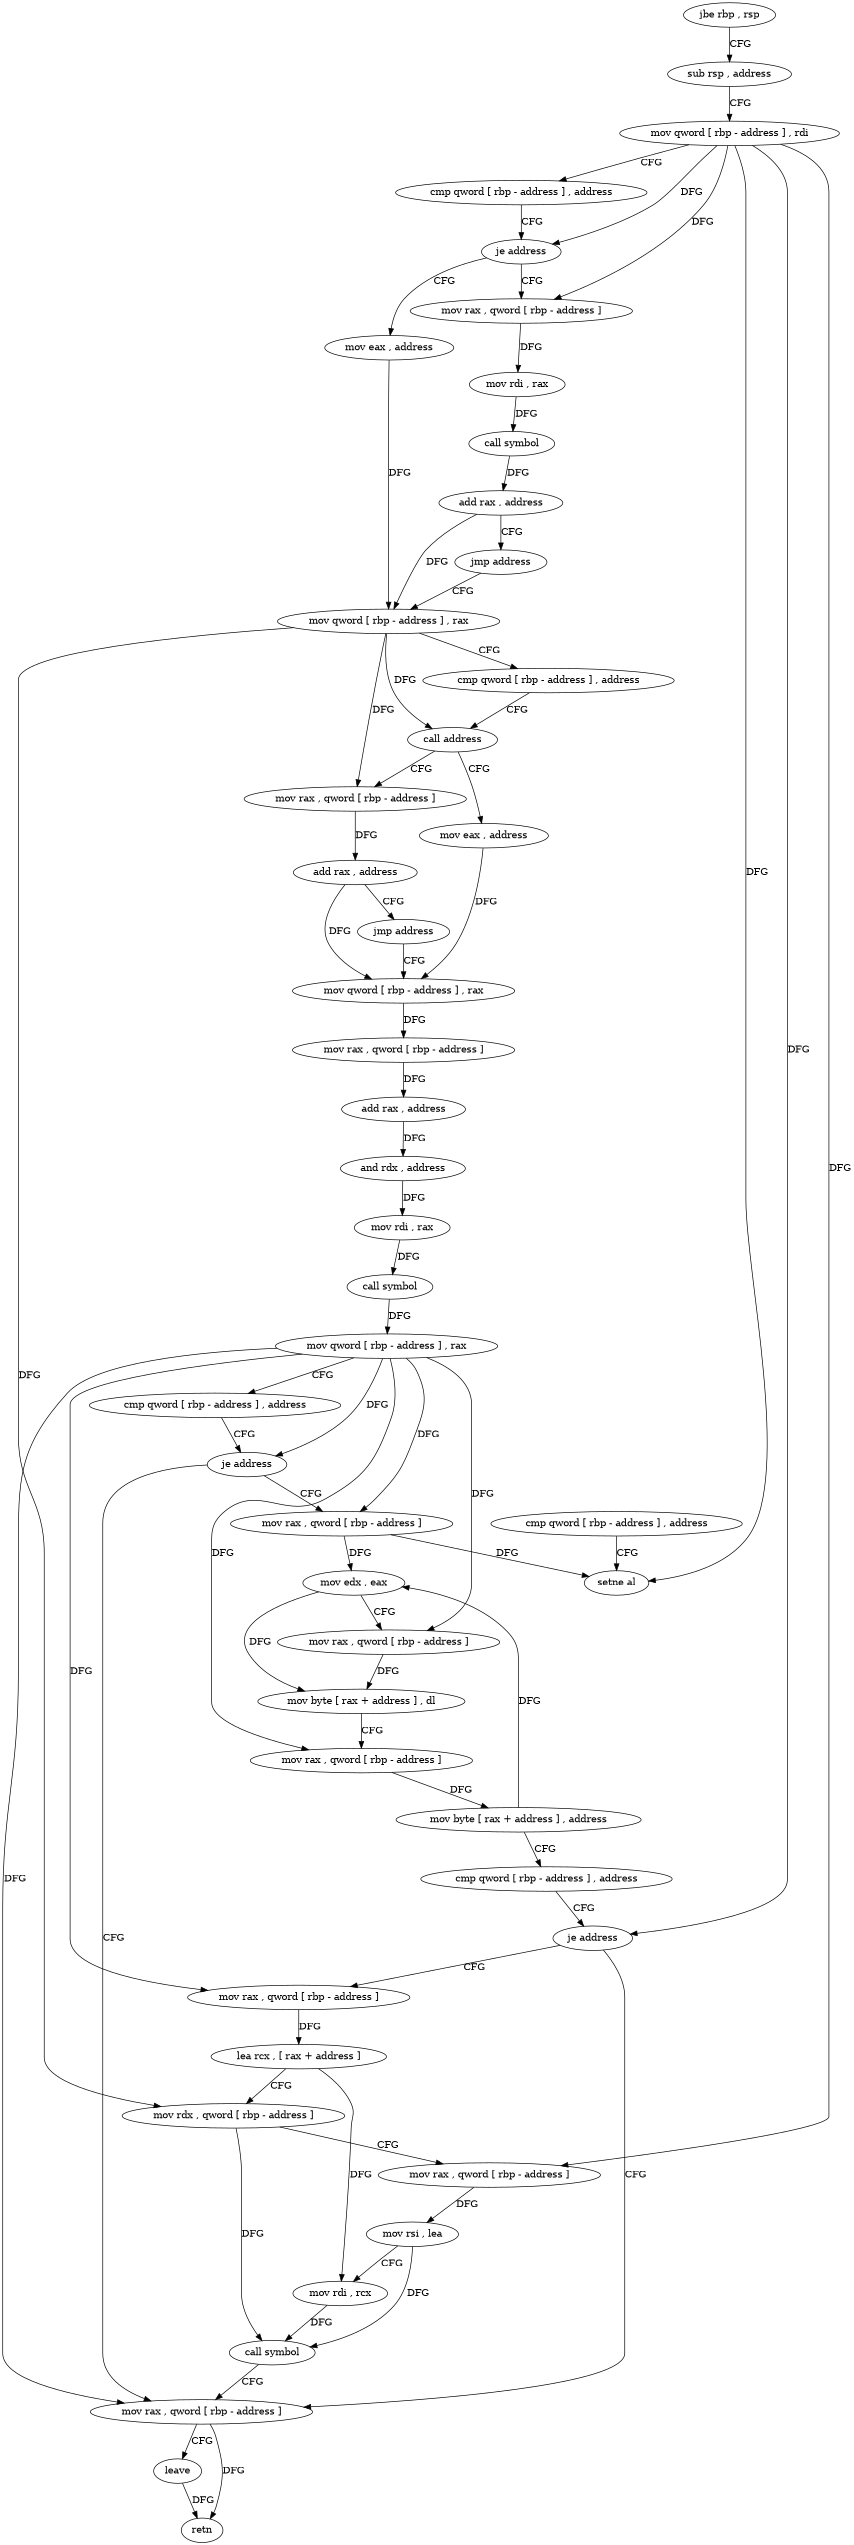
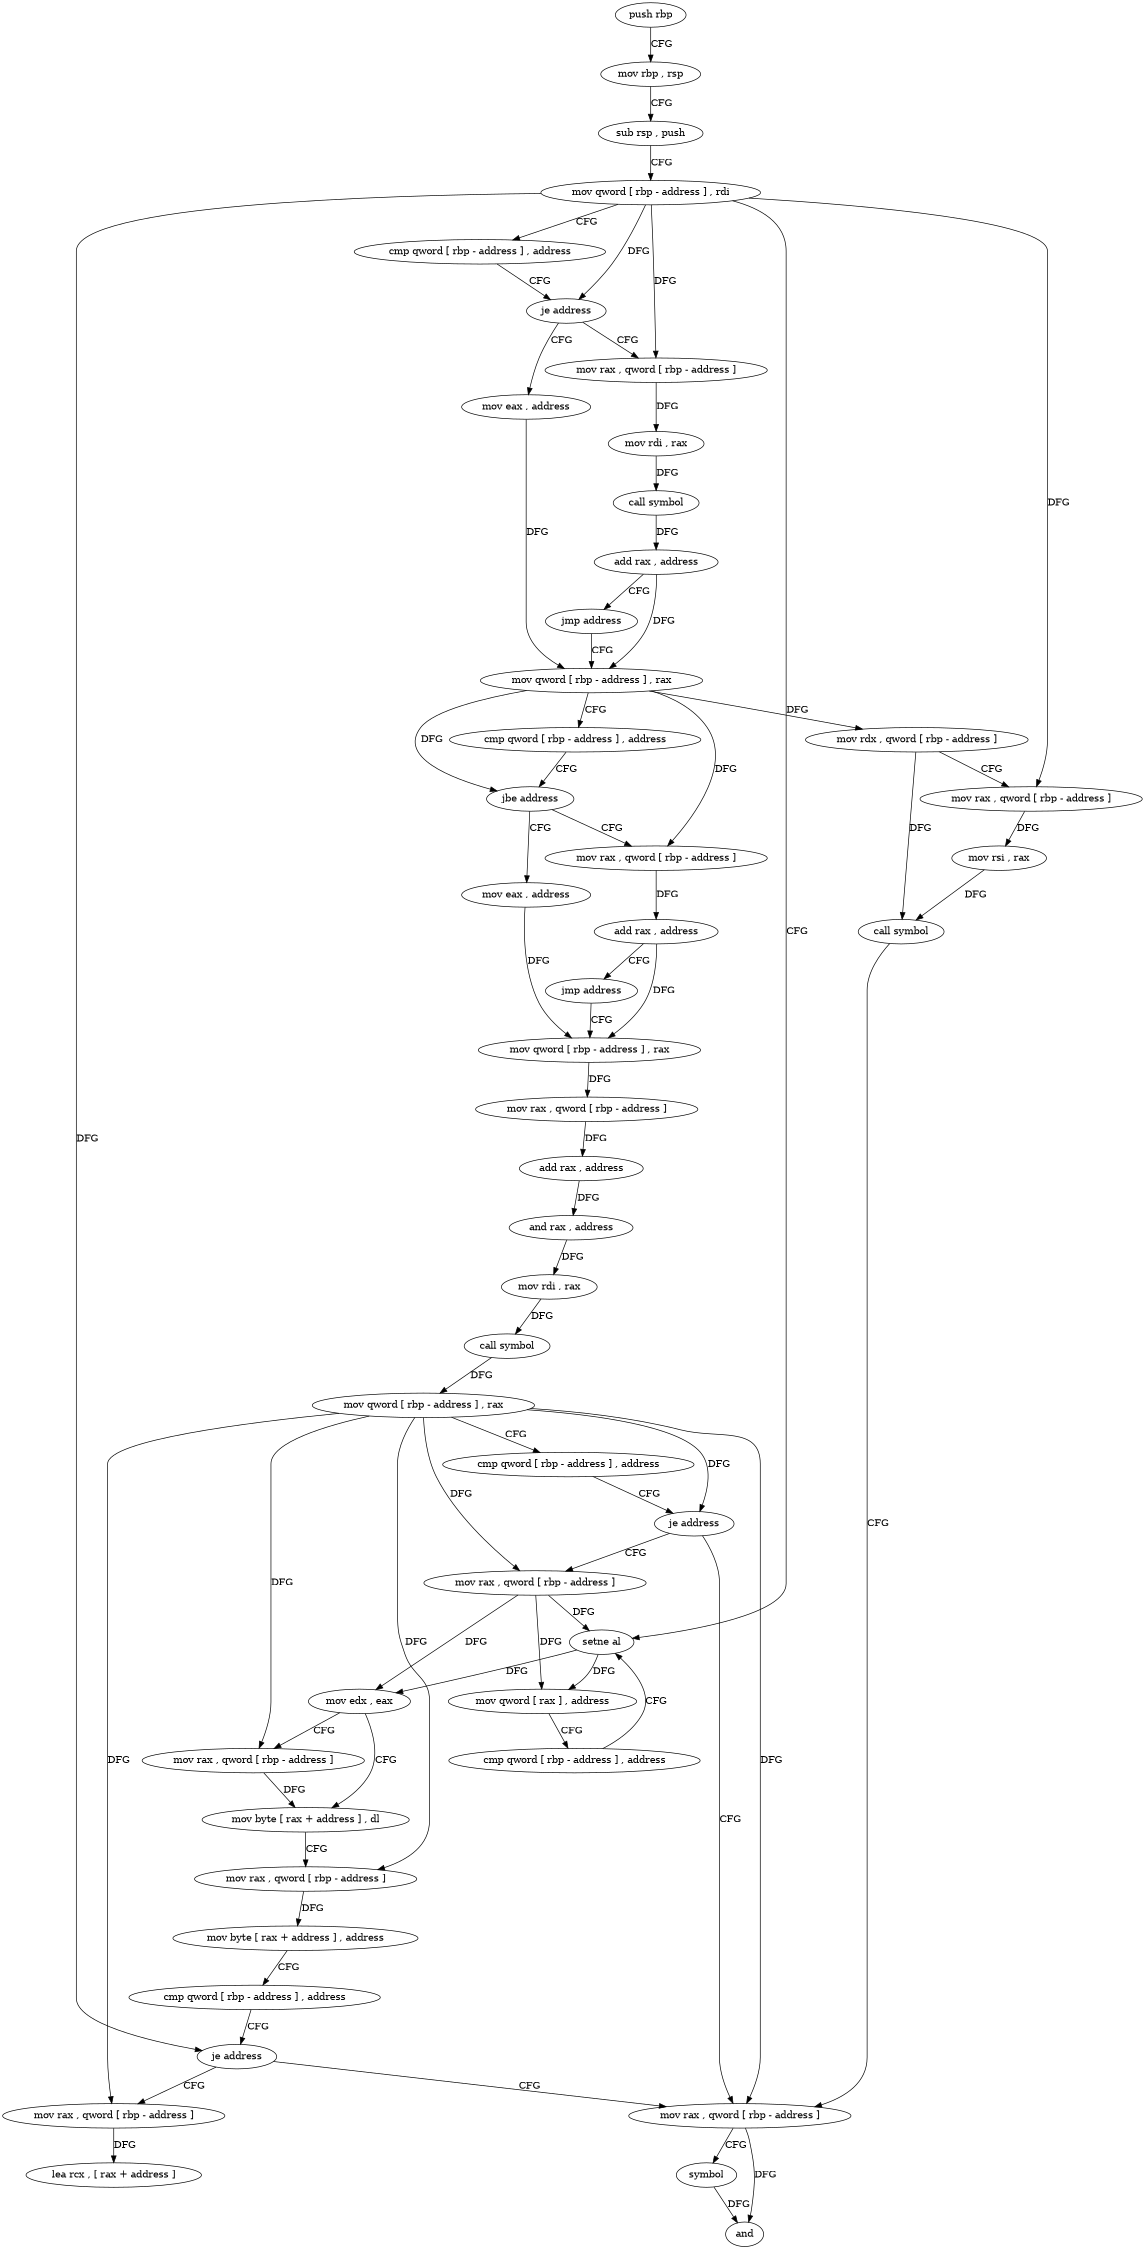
node "push rbp": added
node "jbe rbp , rsp": label "jbe rbp , rsp" -> "mov rbp , rsp"
node "sub rsp , address": label "sub rsp , address" -> "sub rsp , push"
node "call address": label "call address" -> "jbe address"
edge "mov qword [ rbp - address ] , rdi" -> "setne al": label "DFG" -> "CFG"
node "and rdx , address": label "and rdx , address" -> "and rax , address"
edge "mov edx , eax" -> "mov byte [ rax + address ] , dl": label "DFG" -> "CFG"
edge "mov byte [ rax + address ] , address" -> "mov edx , eax": now "setne al" -> "mov edx , eax"
node "mov qword [ rax ] , address": added
edge "lea rcx , [ rax + address ]" -> "mov rdx , qword [ rbp - address ]": removed, label "CFG"
node "mov rsi , lea": label "mov rsi , lea" -> "mov rsi , rax"
node "mov rdi , rcx": removed
node "leave": label "leave" -> "symbol"
node "retn": label "retn" -> "and"
